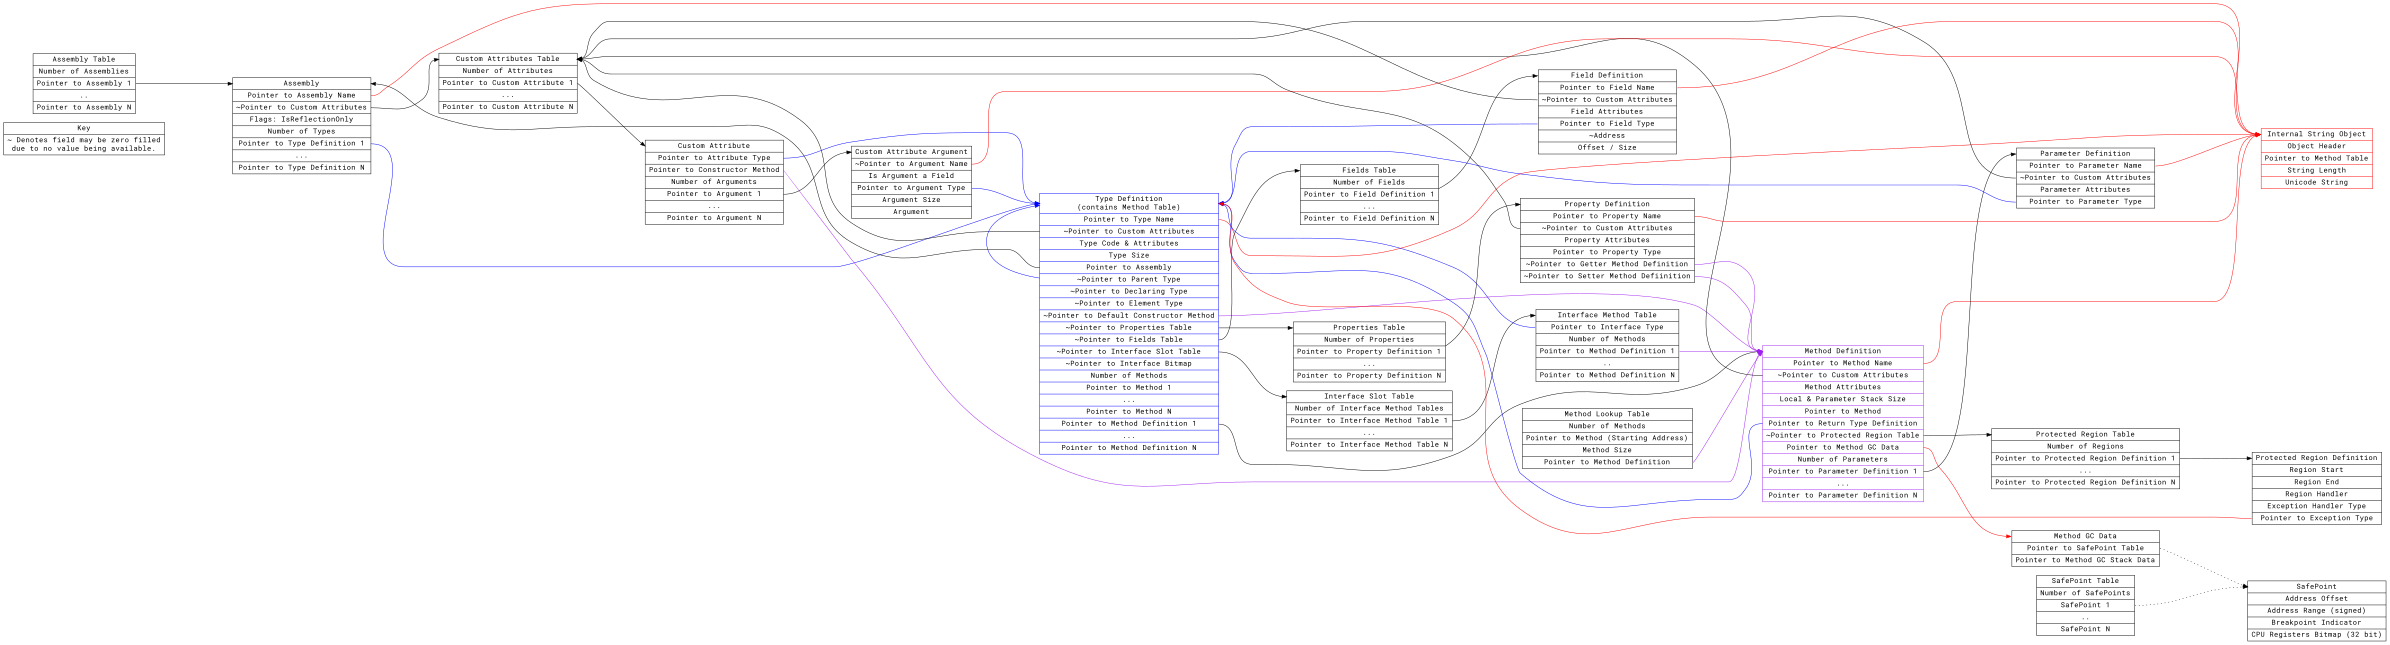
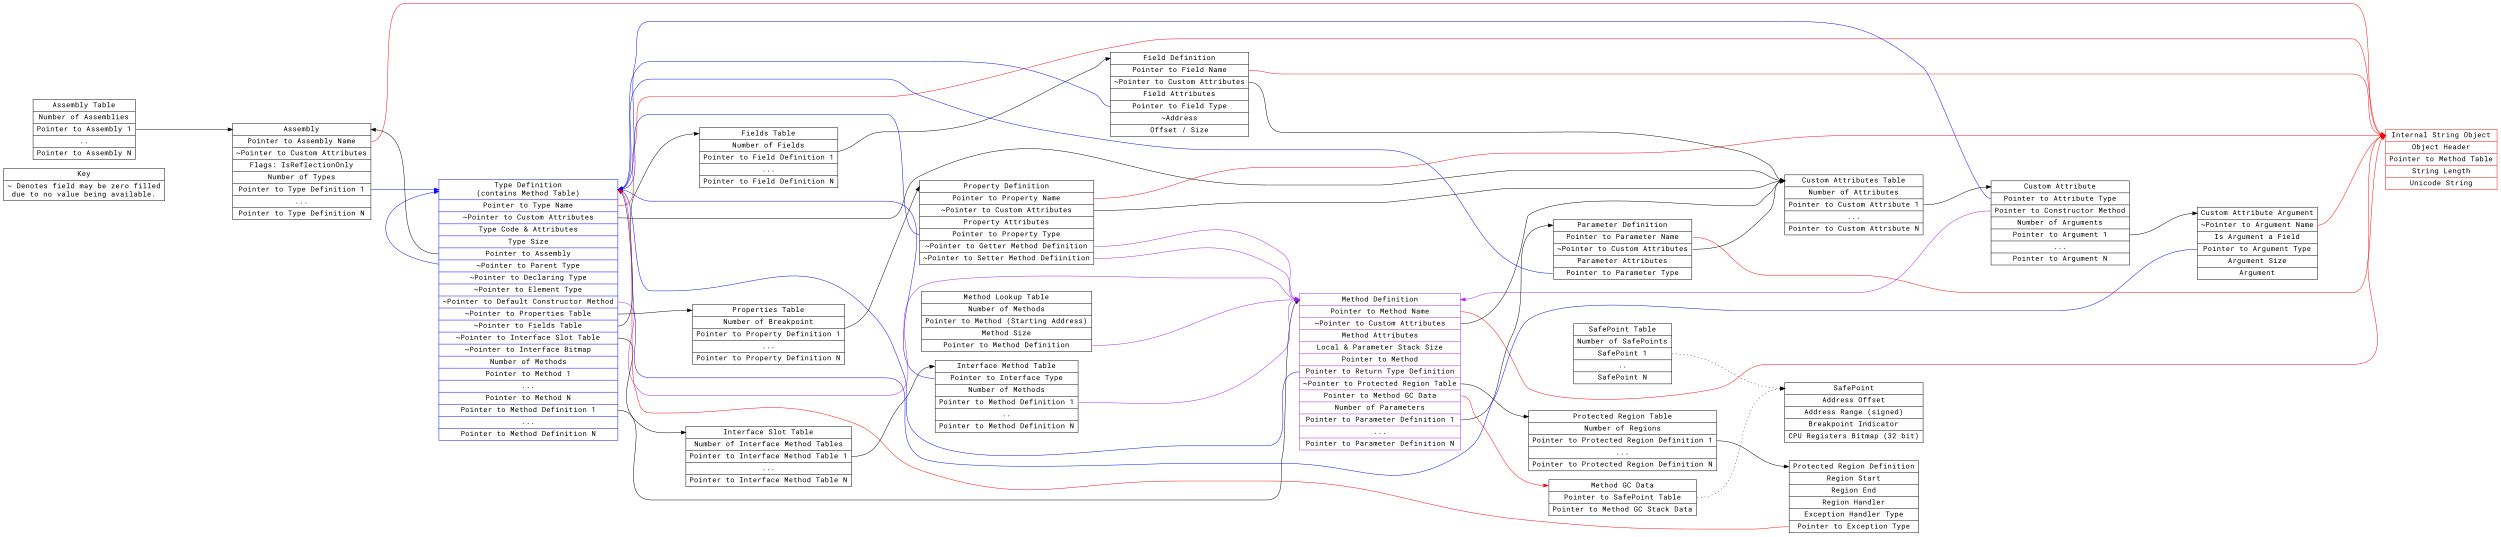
edge "Assembly" -> "Custom Attributes Table": removed
edge "Property Definition" -> "Type Definition": added
node "Properties Table": text "Number of Properties" -> "Number of Breakpoint"
